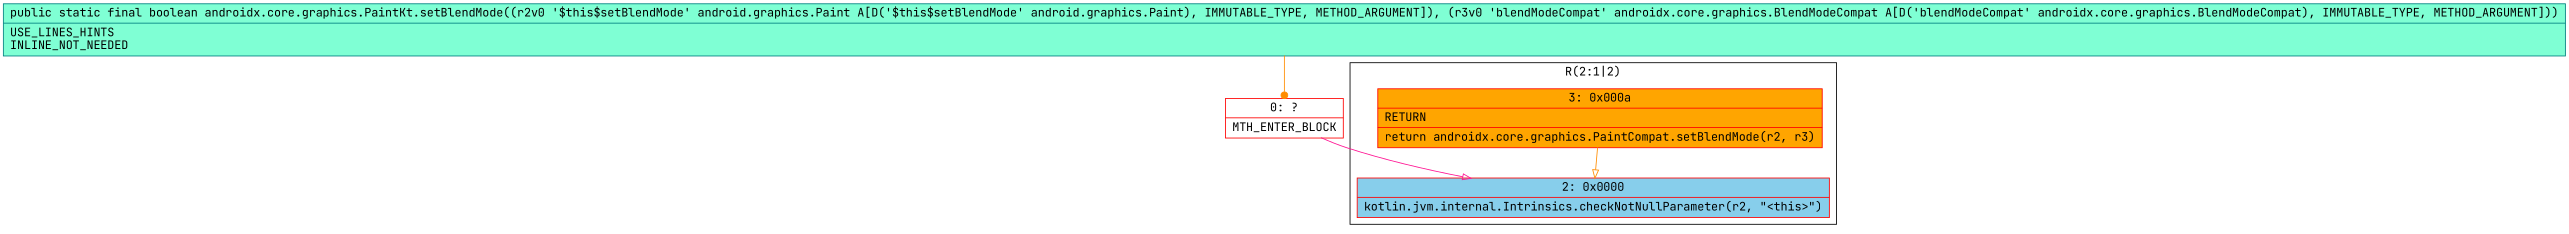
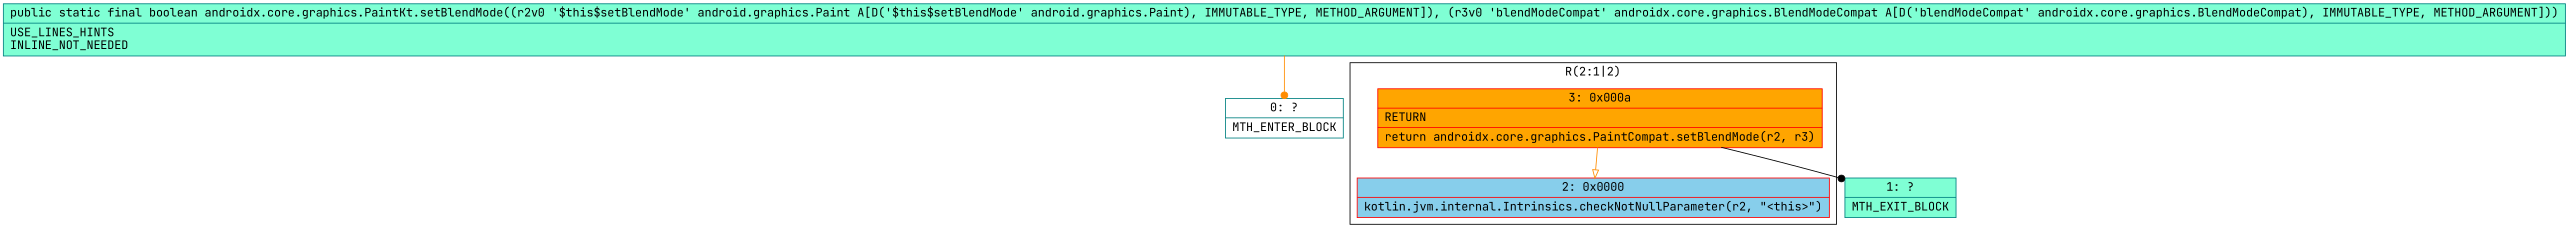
node "0: ?": color red -> teal
edge "0: ?" -> "2: 0x0000": removed
node "1: ?": added
